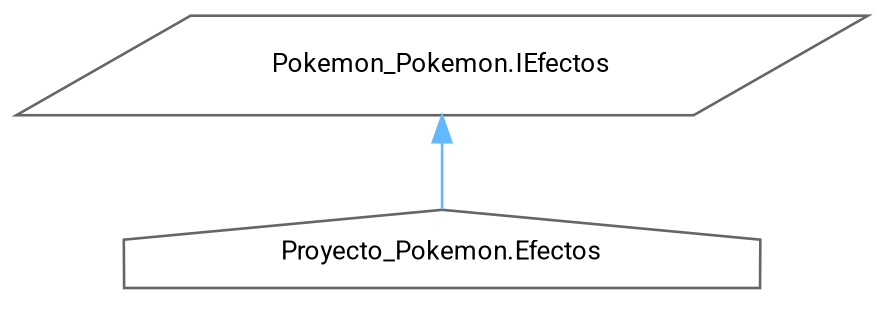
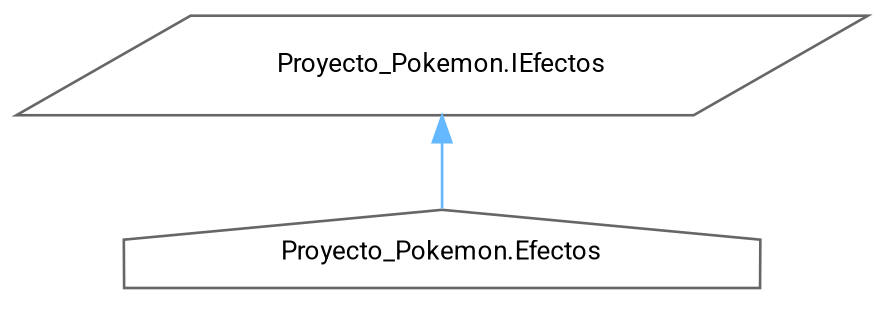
node "Pokemon_Pokemon.IEfectos": label "Pokemon_Pokemon.IEfectos" -> "Proyecto_Pokemon.IEfectos"
